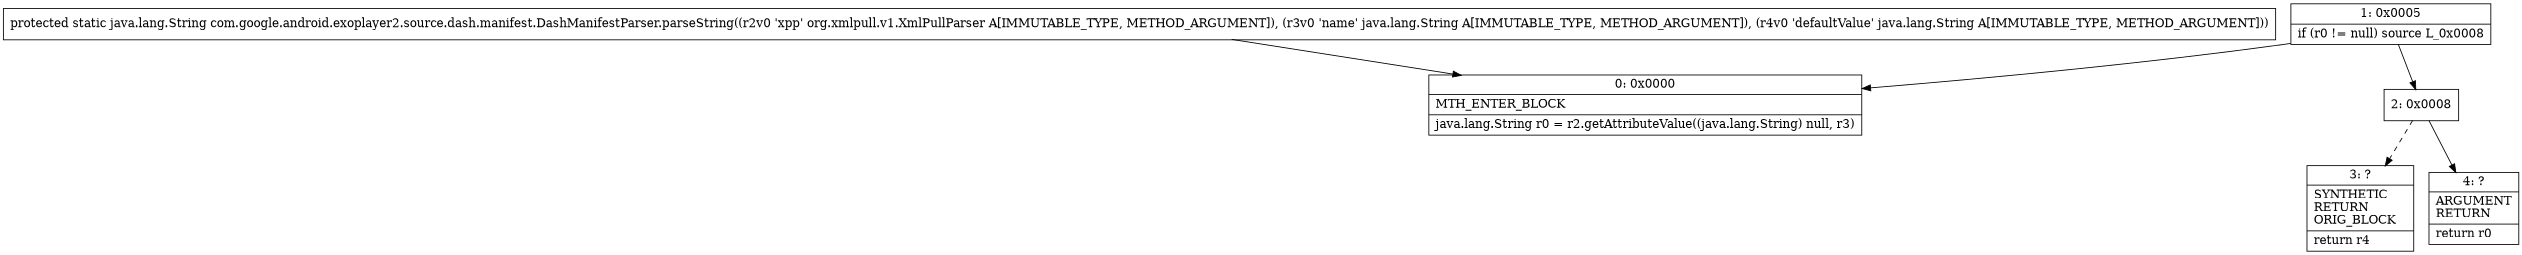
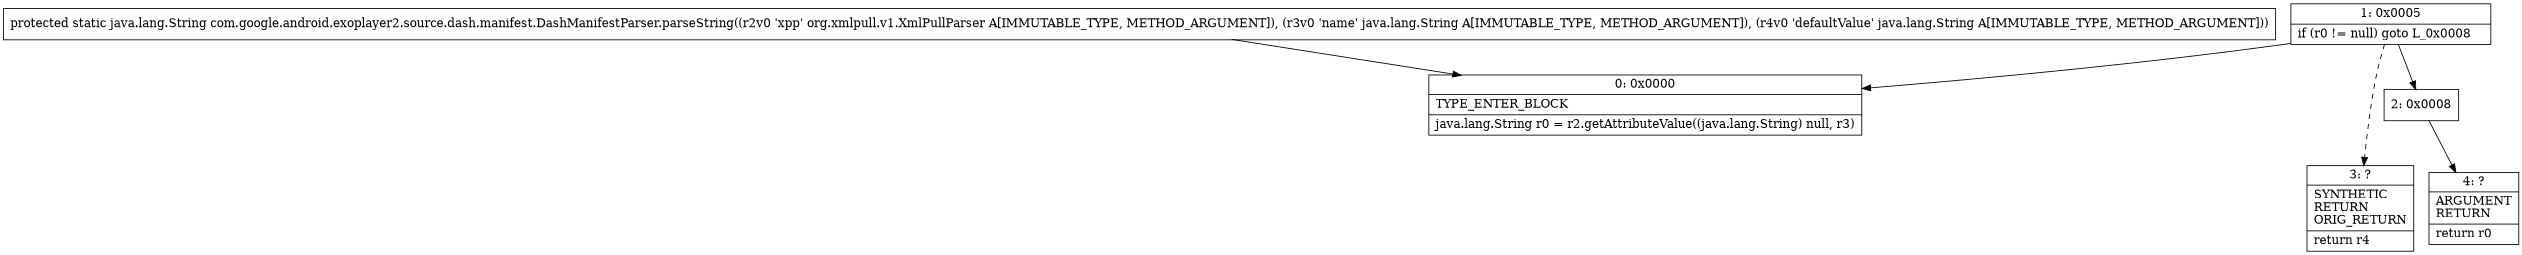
node "1: 0x0005": text "if (r0 != null) source L_0x0008" -> "if (r0 != null) goto L_0x0008"
node "0: 0x0000": text "MTH_ENTER_BLOCK" -> "TYPE_ENTER_BLOCK"
edge "2: 0x0008" -> "3: ?": now "1: 0x0005" -> "3: ?"
node "3: ?": text "ORIG_BLOCK" -> "ORIG_RETURN"
